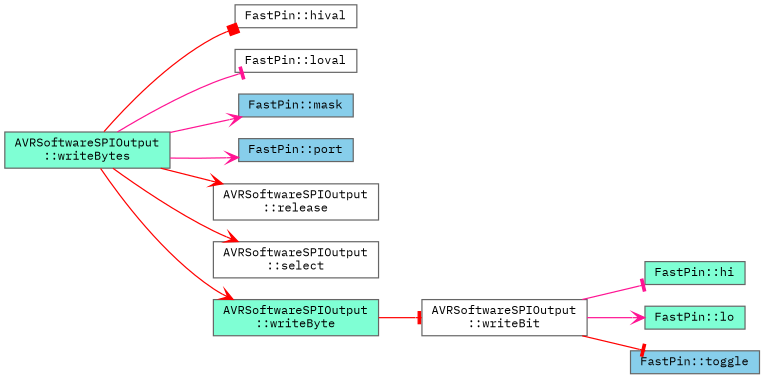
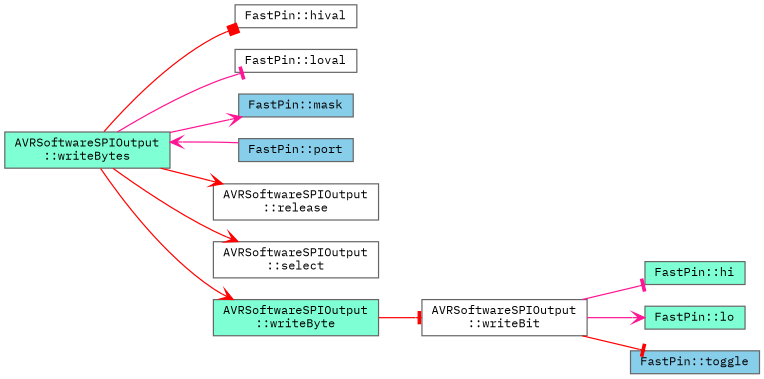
edge "AVRSoftwareSPIOutput ::writeBytes" -> "FastPin::port": reversed
